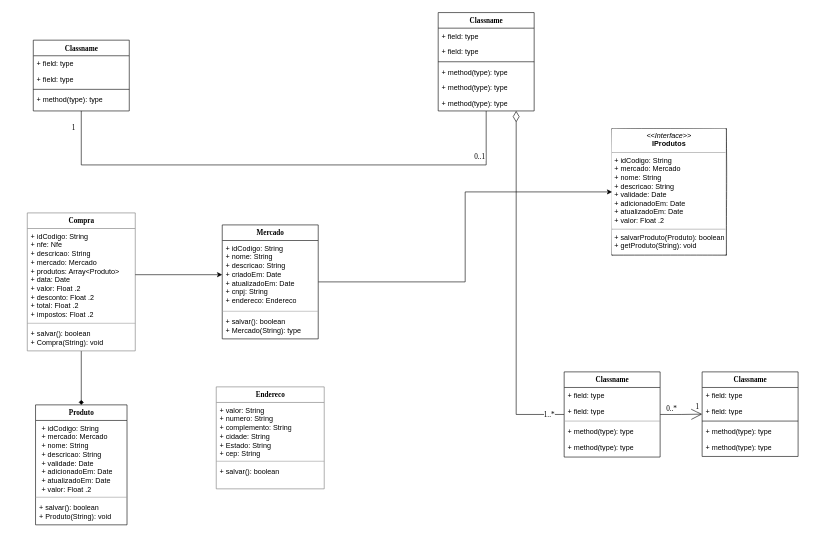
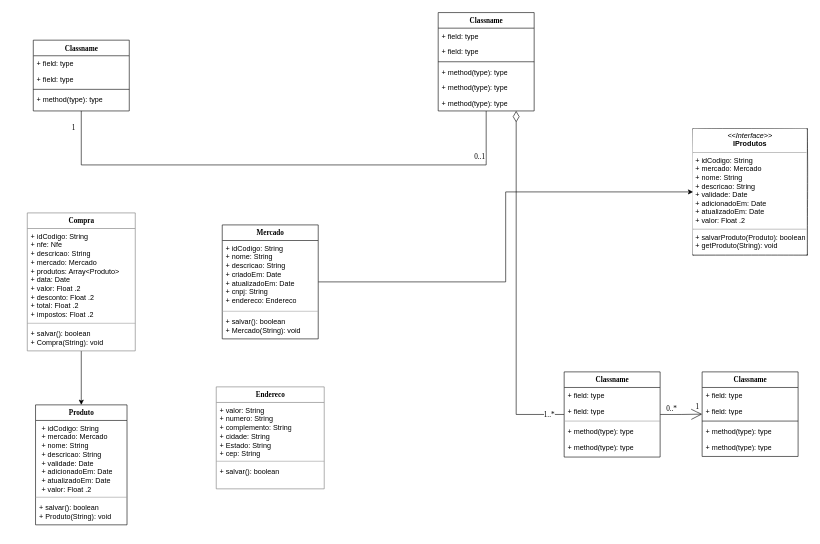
node "<<Interface>> IProdutos + idCodigo: String + mercado: Mercado + nome: String + descricao: String + validade: Date + adicionadoEm: Date + atualizadoEm: Date + valor: Float .2 + salvarProduto(Produto): boolean + getProduto(String): void": moved (669, 192) -> (750, 192)
edge "+ idCodigo: String + nfe: Nfe + descricao: String + mercado: Mercado + produtos: Array<Produto> + data: Date + valor: Float .2 + desconto: Float .2 + total: Float .2 + impostos: Float .2" -> "+ idCodigo: String + nome: String + descricao: String + criadoEm: Date + atualizadoEm: Date + cnpj: String + endereco: Endereco": removed
node "+ salvar(): boolean + Mercado(String): type": label "+ salvar(): boolean + Mercado(String): type" -> "+ salvar(): boolean + Mercado(String): void"
edge "Compra" -> "Produto": arrowhead diamond -> classic
